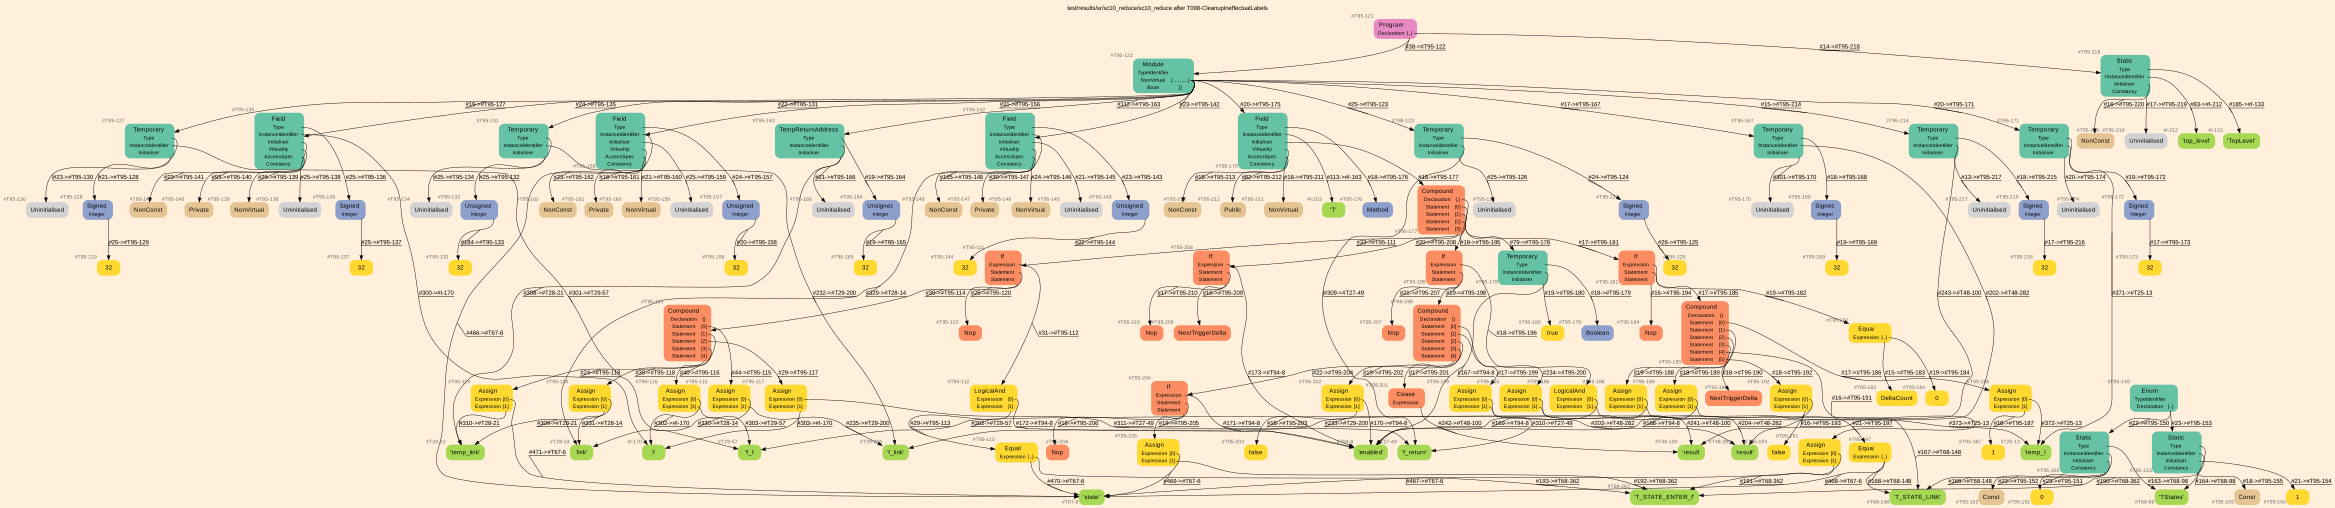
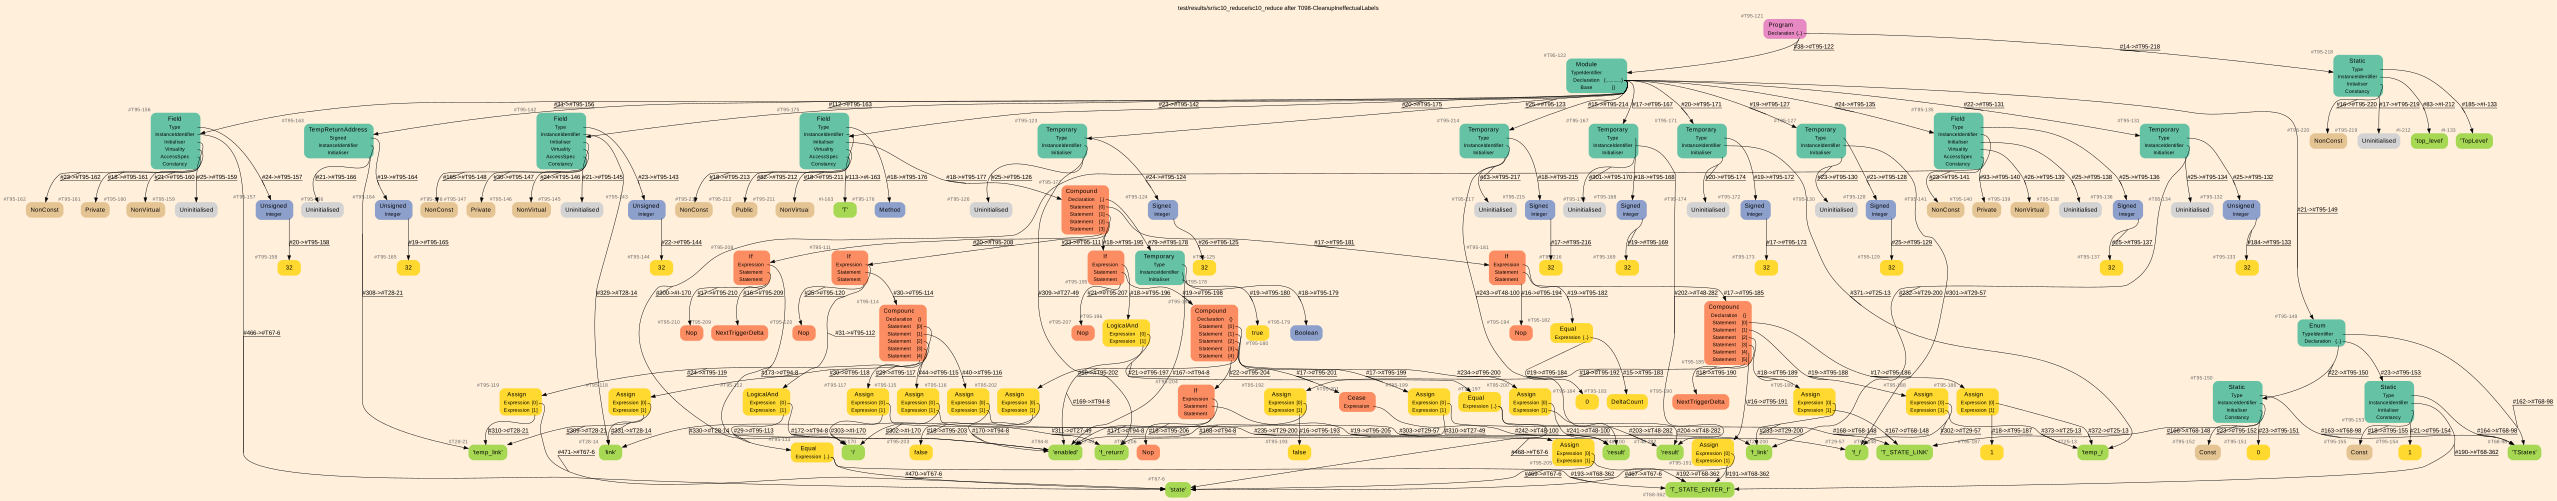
node "Module": text "NonVirtual" -> "Declaration"
edge "Module" -> "Enum": added, label "#21->#T95-149"
node "TempReturnAddress": text "Type" -> "Signed"
edge "Enum" -> "'TStates'": added, label "#162->#T68-98"
